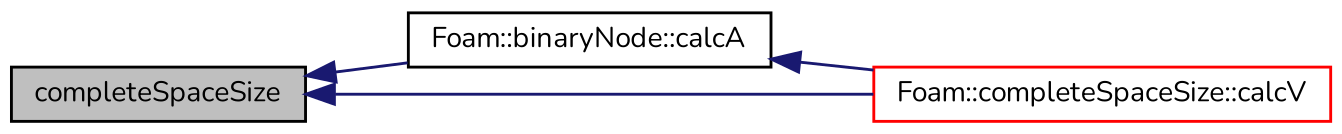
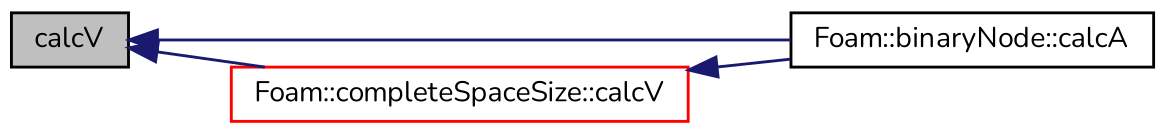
edge "Foam::completeSpaceSize::calcV" -> "Foam::binaryNode::calcA": reversed
node "completeSpaceSize": label "completeSpaceSize" -> "calcV"
